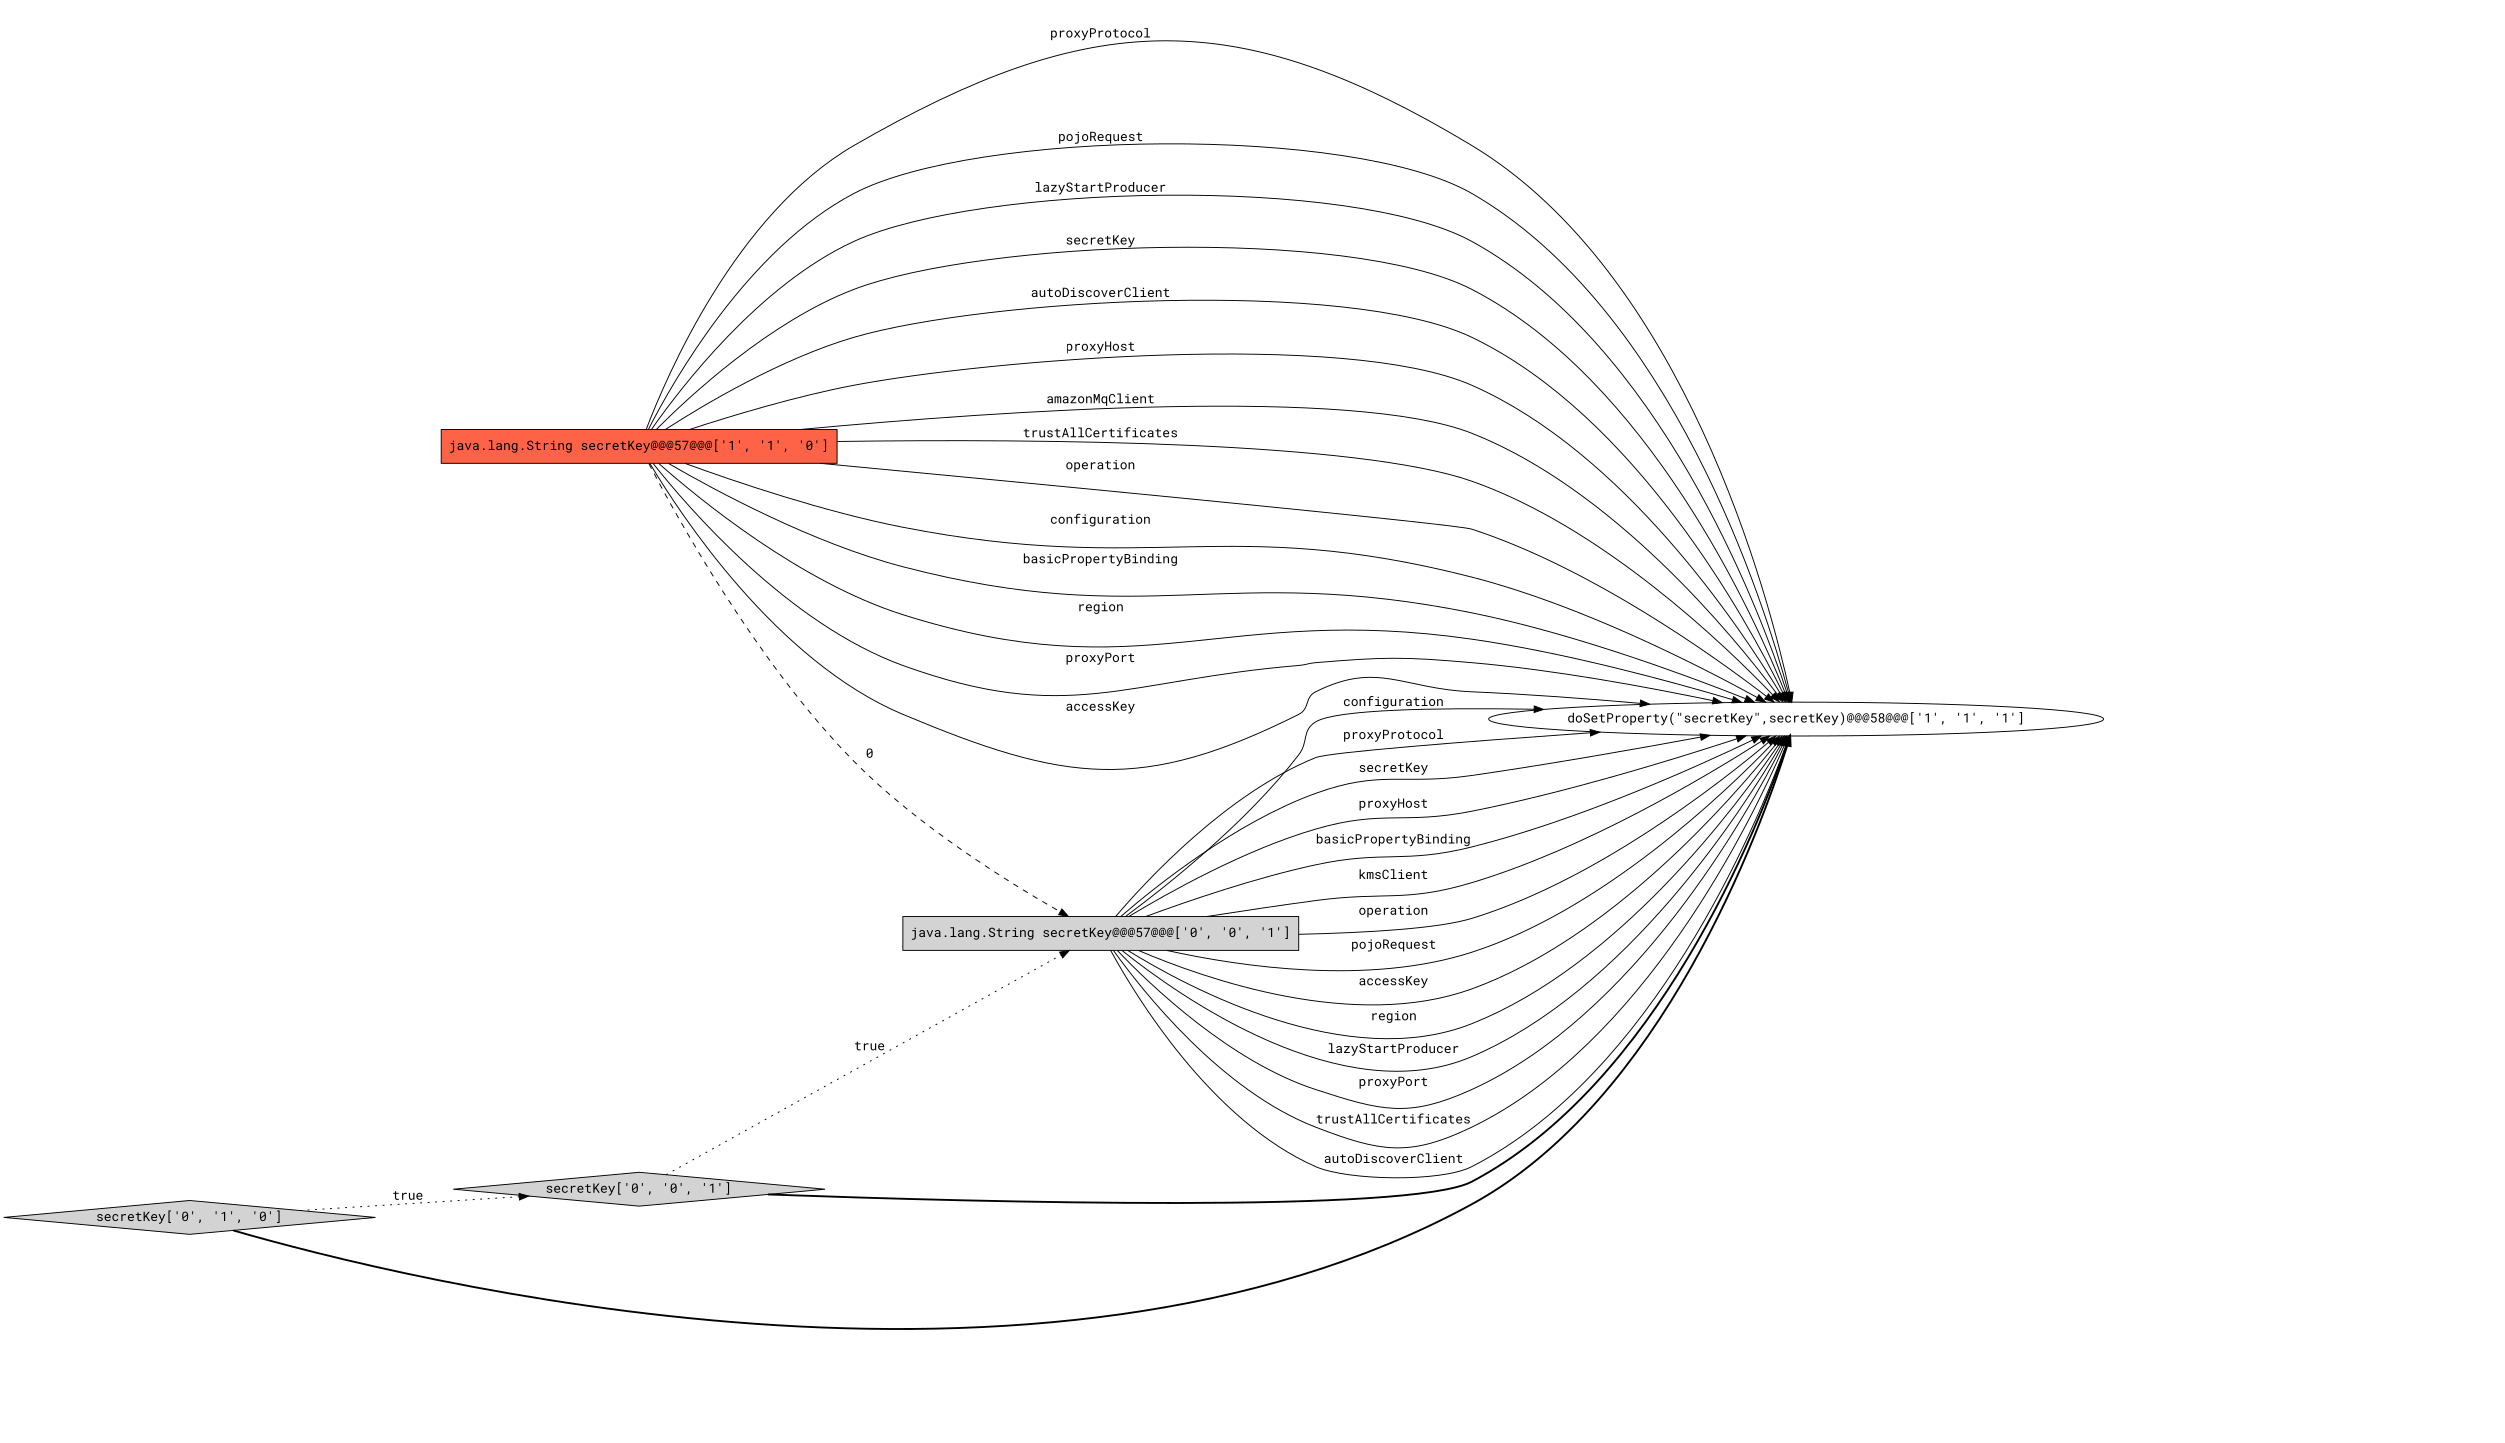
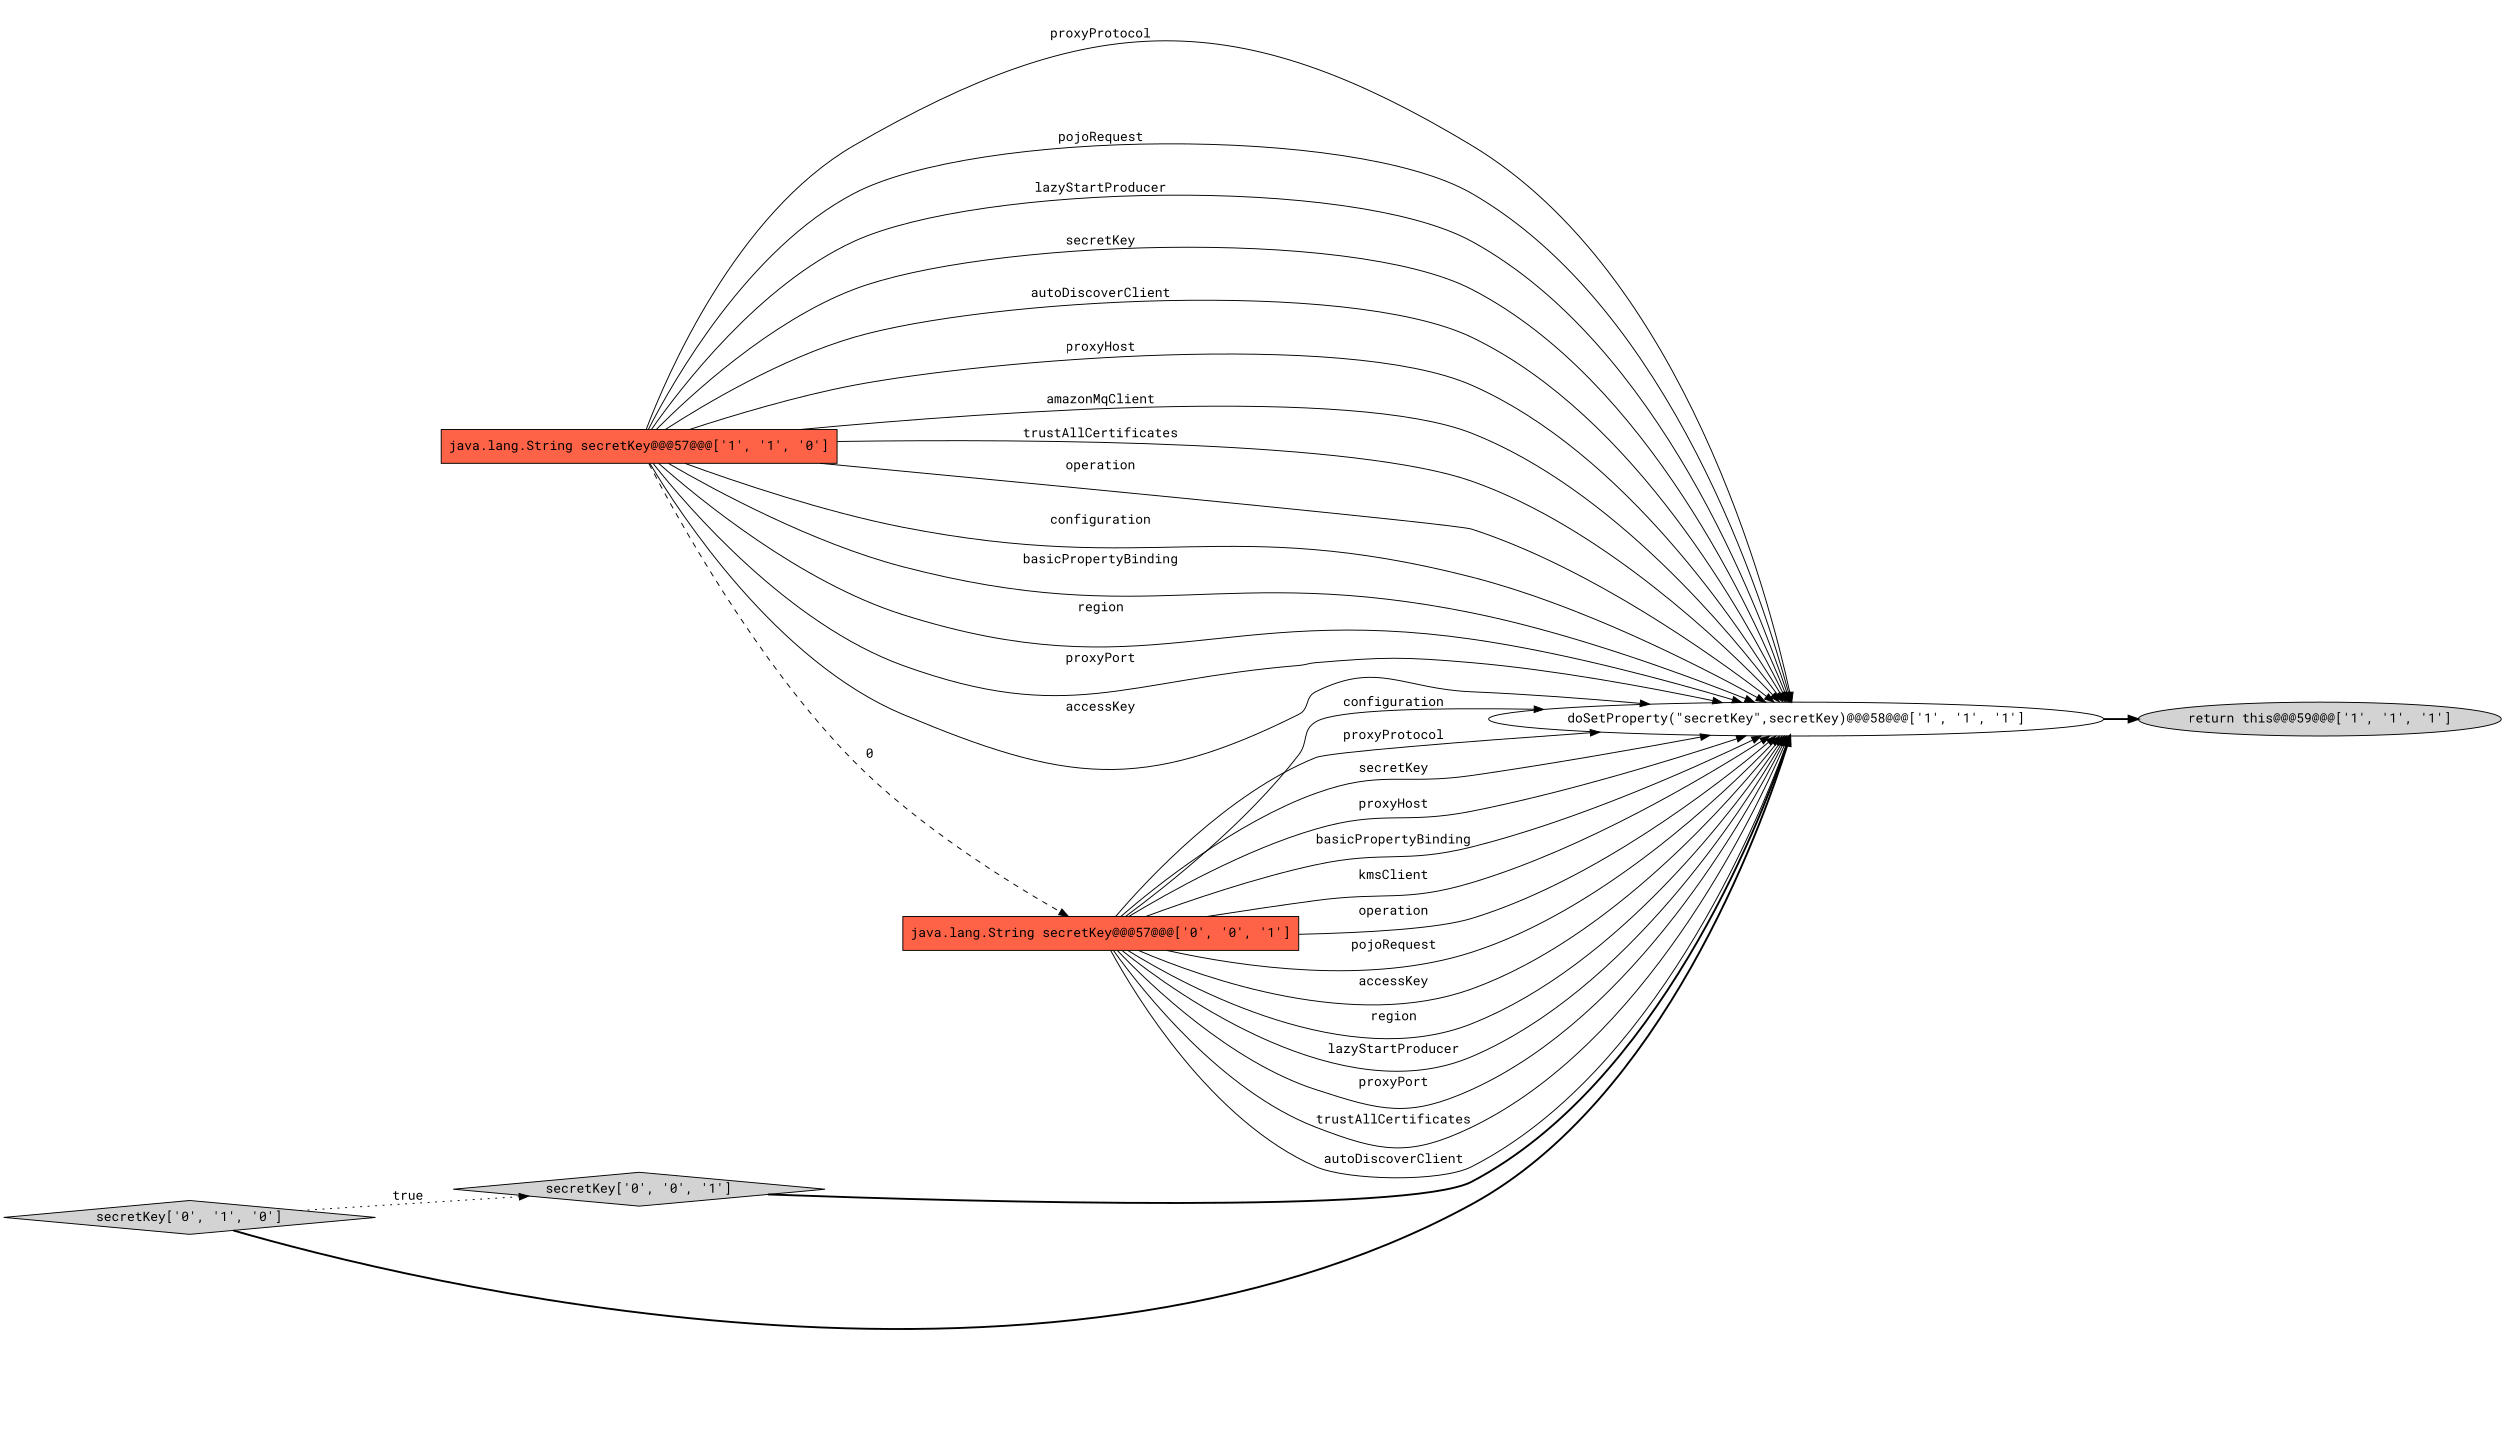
node "return this@@@59@@@['1', '1', '1']": added
node "java.lang.String secretKey@@@57@@@['0', '0', '1']": fillcolor lightgray -> tomato
edge "secretKey['0', '0', '1']" -> "java.lang.String secretKey@@@57@@@['0', '0', '1']": removed, label "true"
